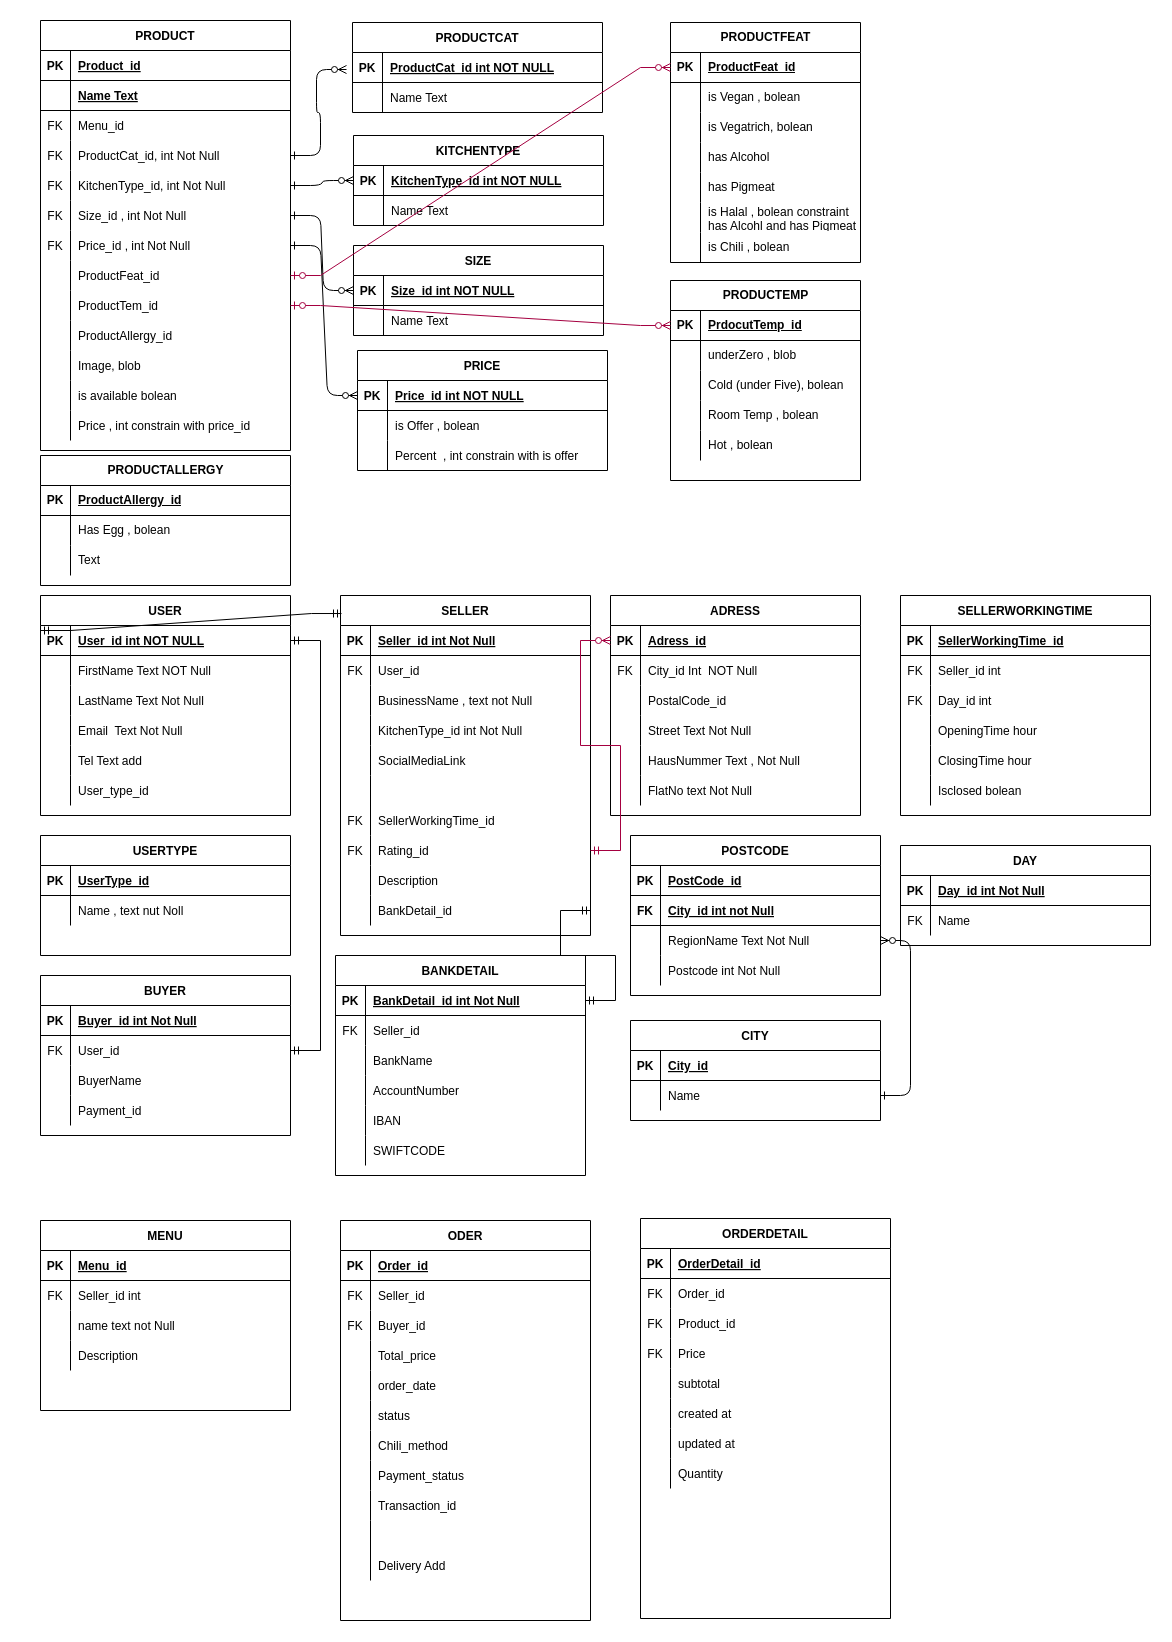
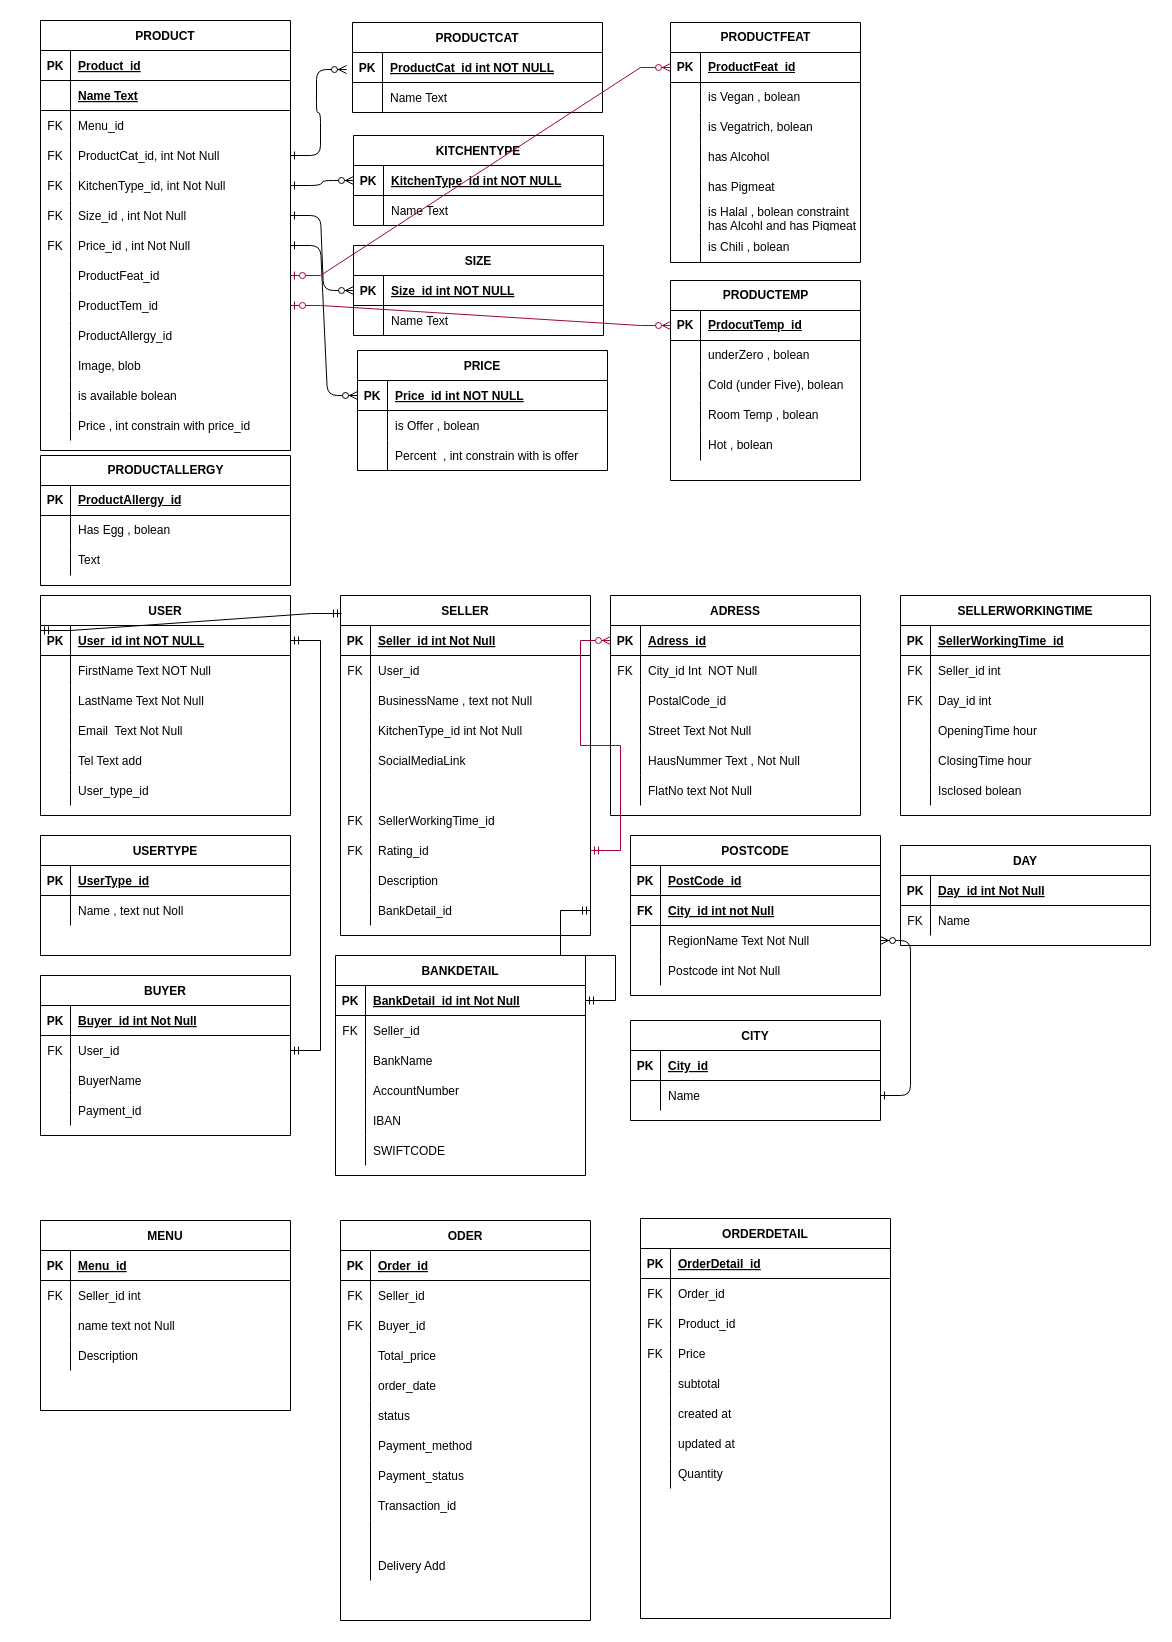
node "underZero , blob": label "underZero , blob" -> "underZero , bolean"
node "Chili_method": label "Chili_method" -> "Payment_method"
